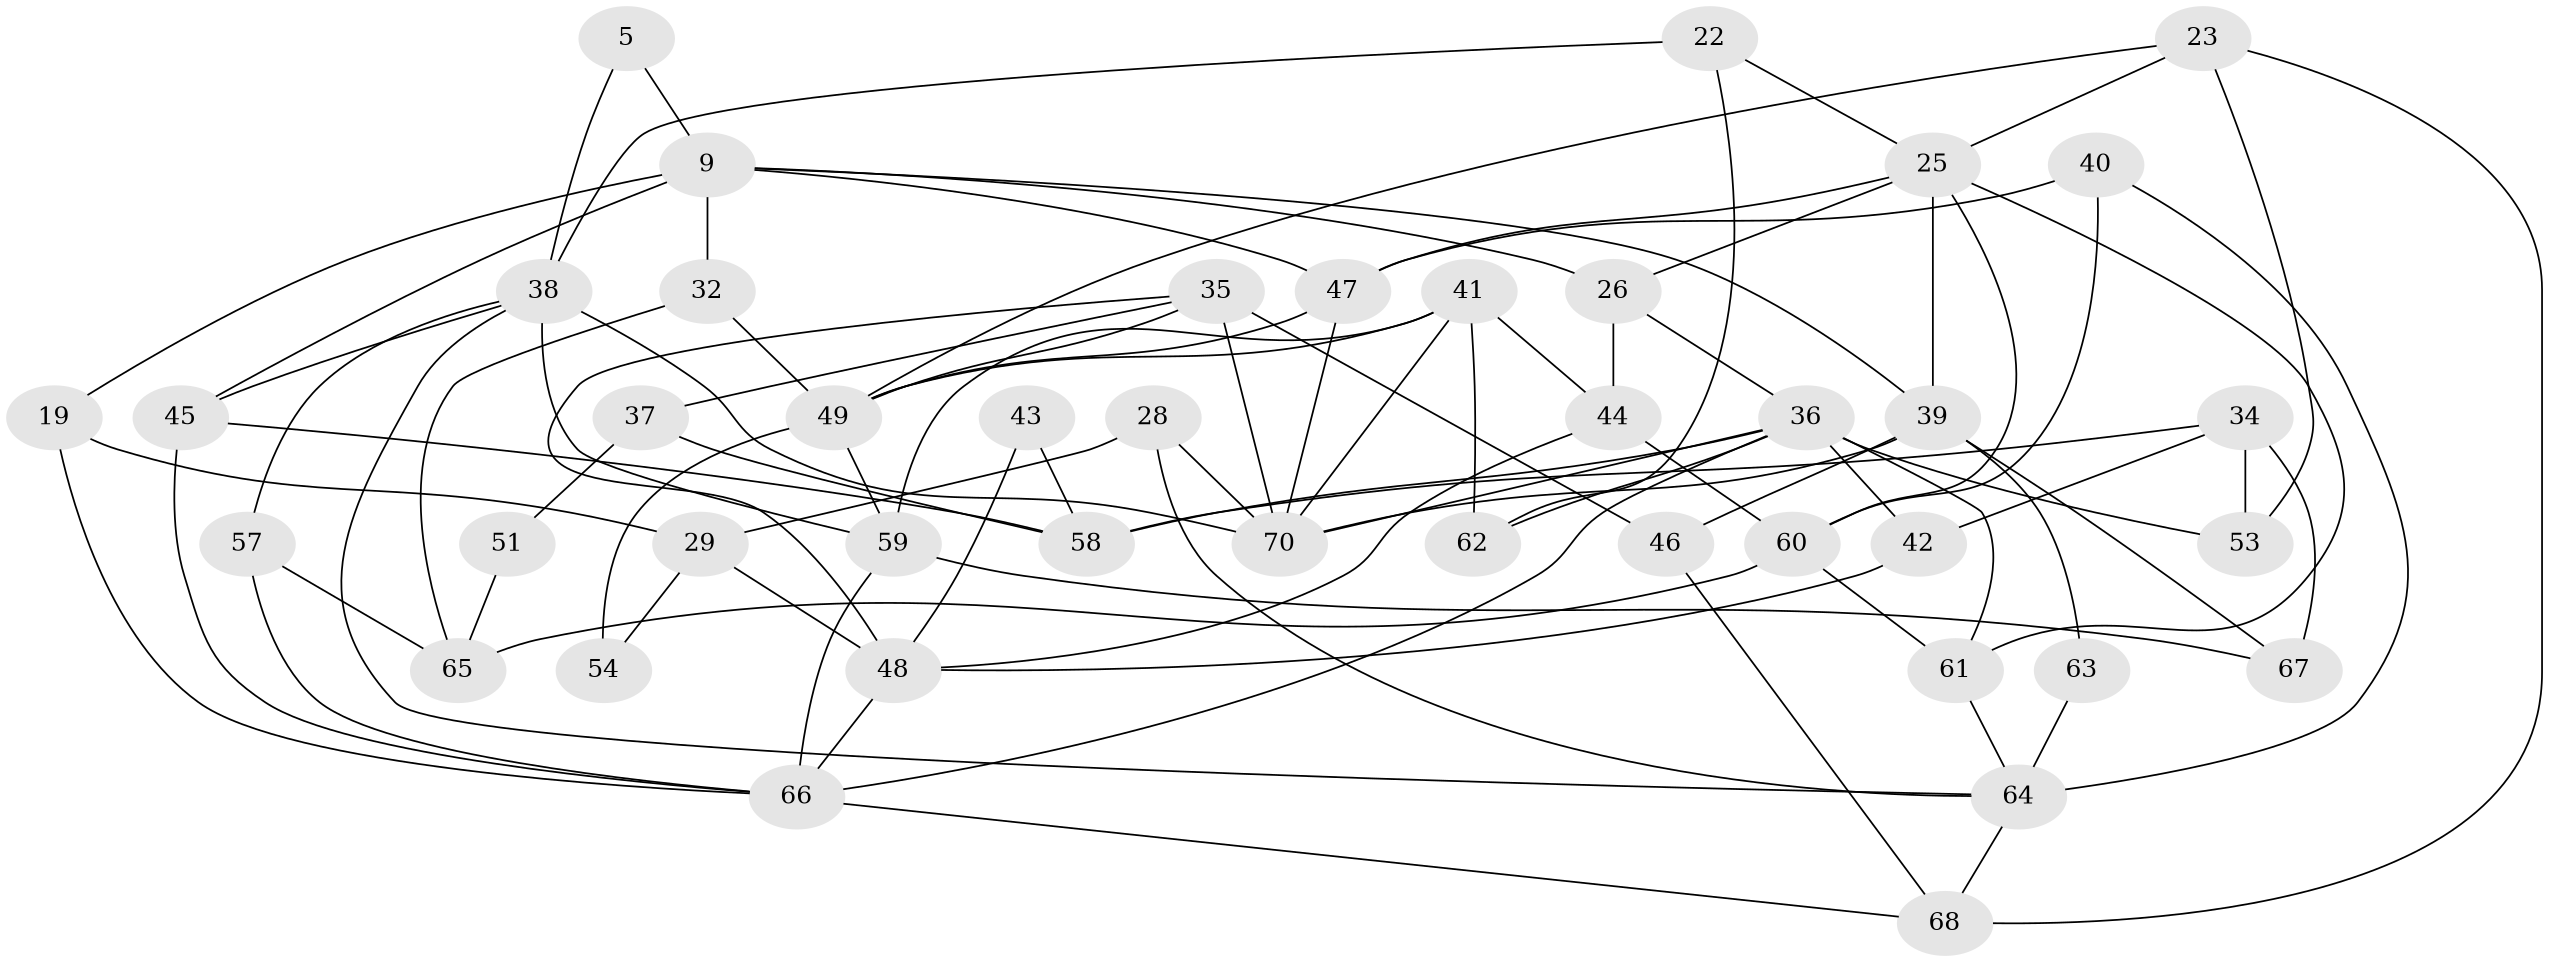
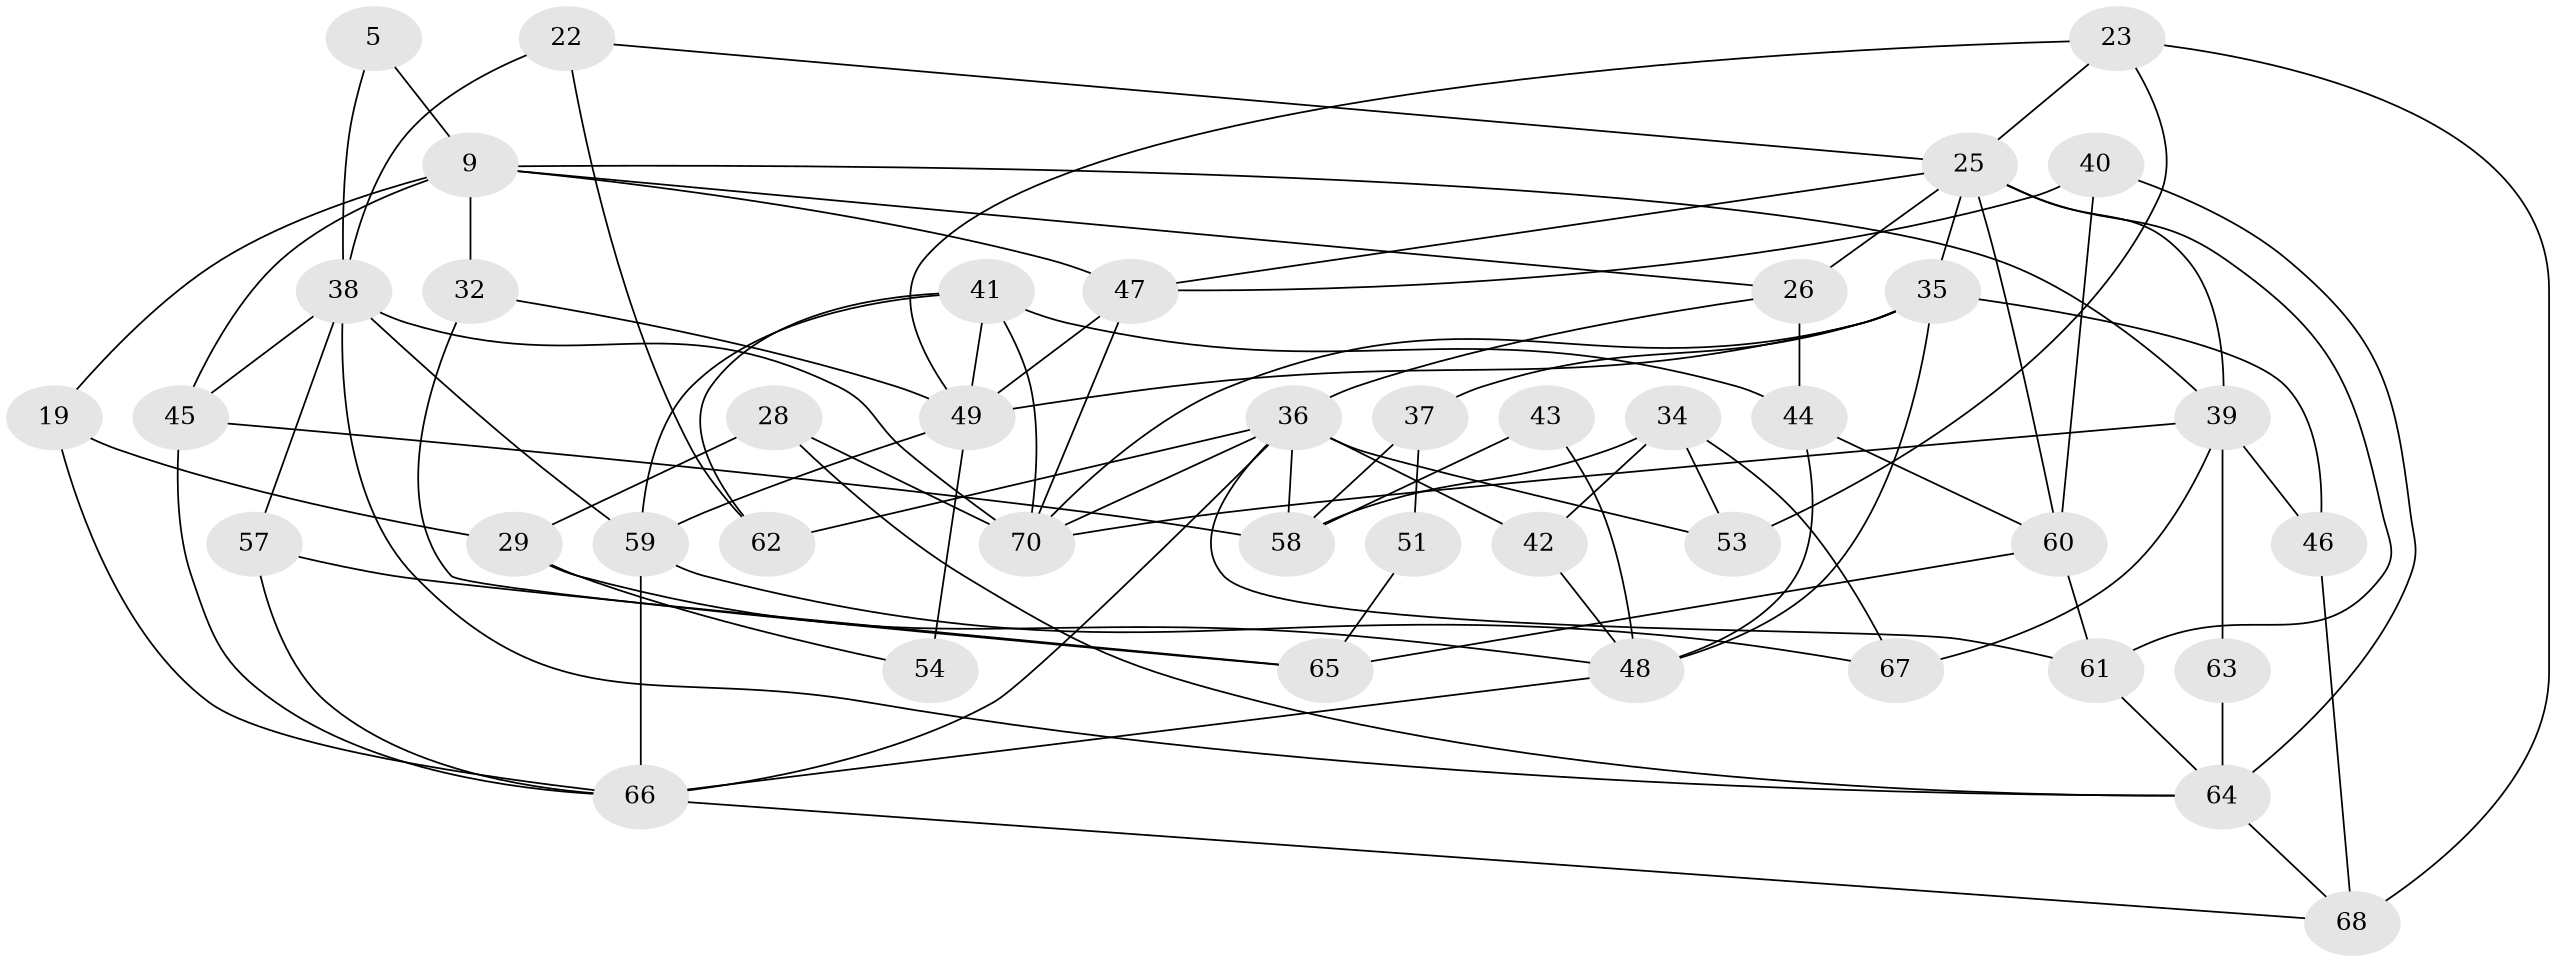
edge "25" -- "35": added
